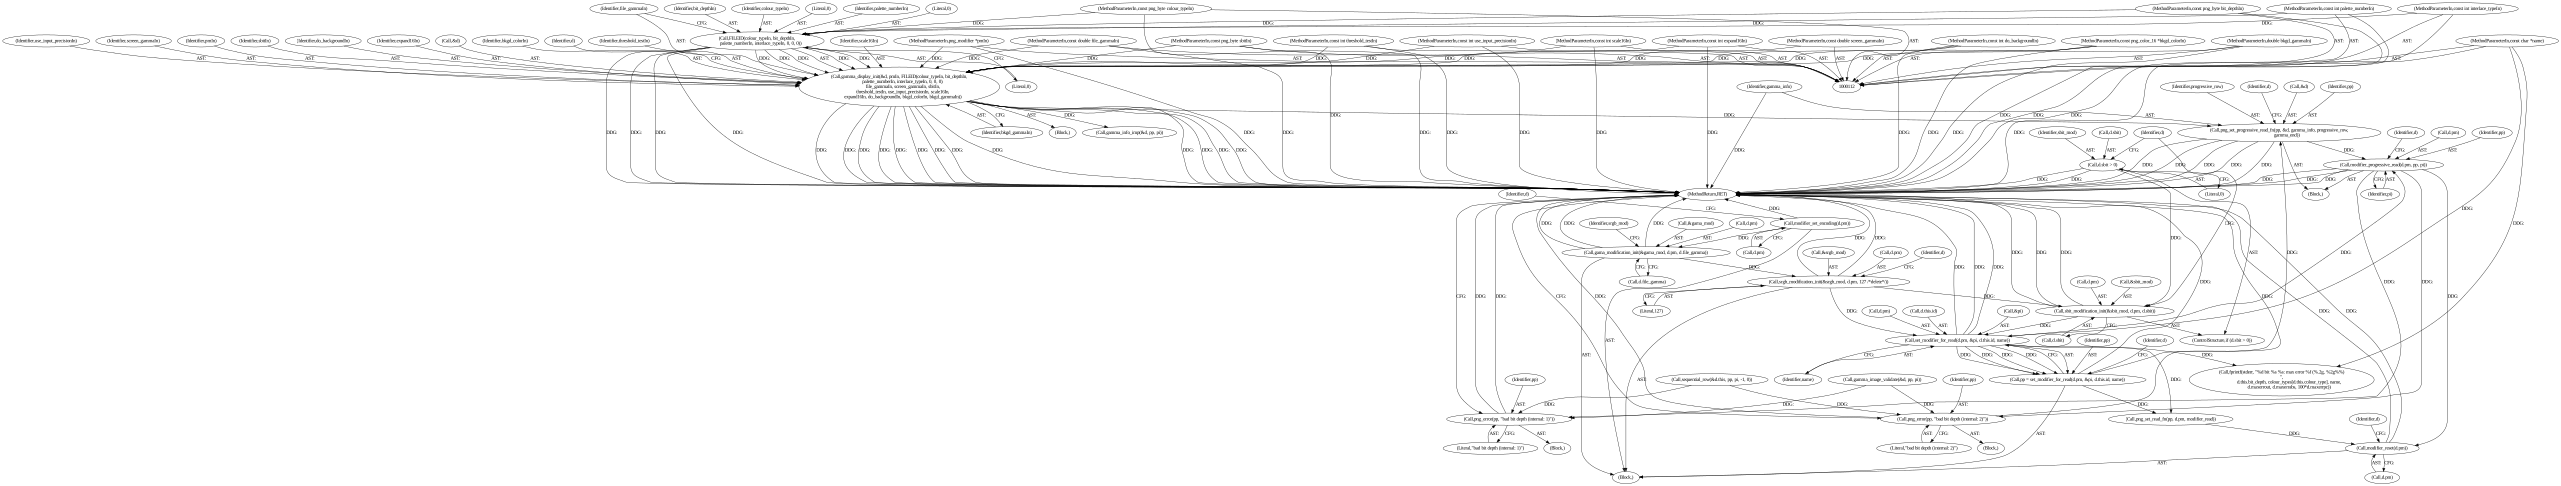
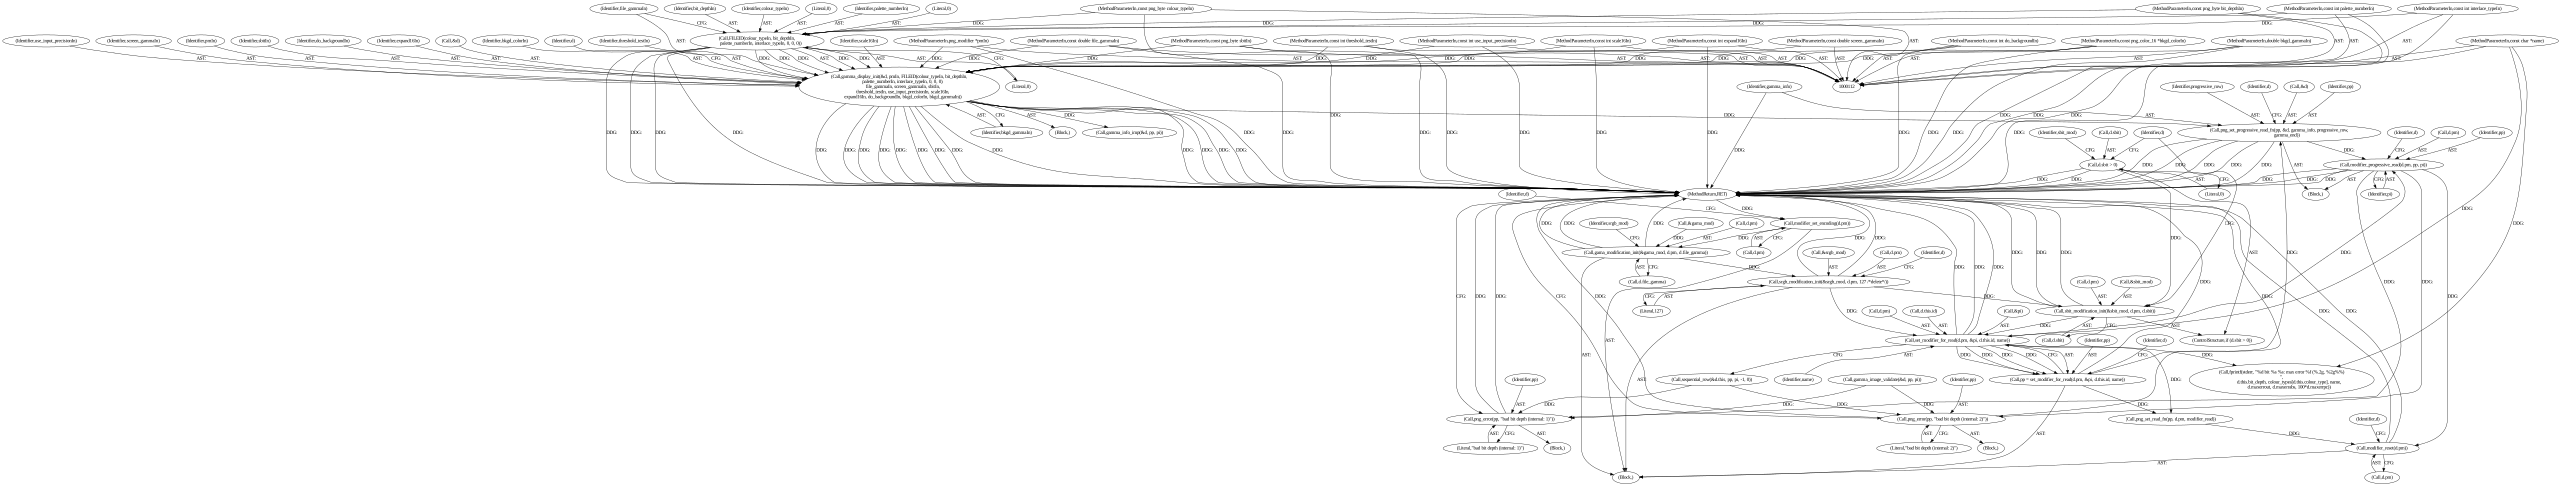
edge "(Identifier,sbit_mod)" -> "(Call,d.sbit > 0)": label "AST: " -> "CFG: "
edge "(Call,modifier_set_encoding(d.pm))" -> "(MethodReturn,RET)": reversed
edge "(Call,&gama_mod)" -> "(Call,gama_modification_init(&gama_mod, d.pm, d.file_gamma))": label "AST: " -> "DDG: "
edge "(Call,d.file_gamma)" -> "(Call,gama_modification_init(&gama_mod, d.pm, d.file_gamma))": label "CFG: " -> "AST: "
edge "(Call,set_modifier_for_read(d.pm, &pi, d.this.id, name))" -> "(Identifier,name)": now "(Call,set_modifier_for_read(d.pm, &pi, d.this.id, name))" -> "(Call,sequential_row(&d.this, pp, pi, -1, 0))"
